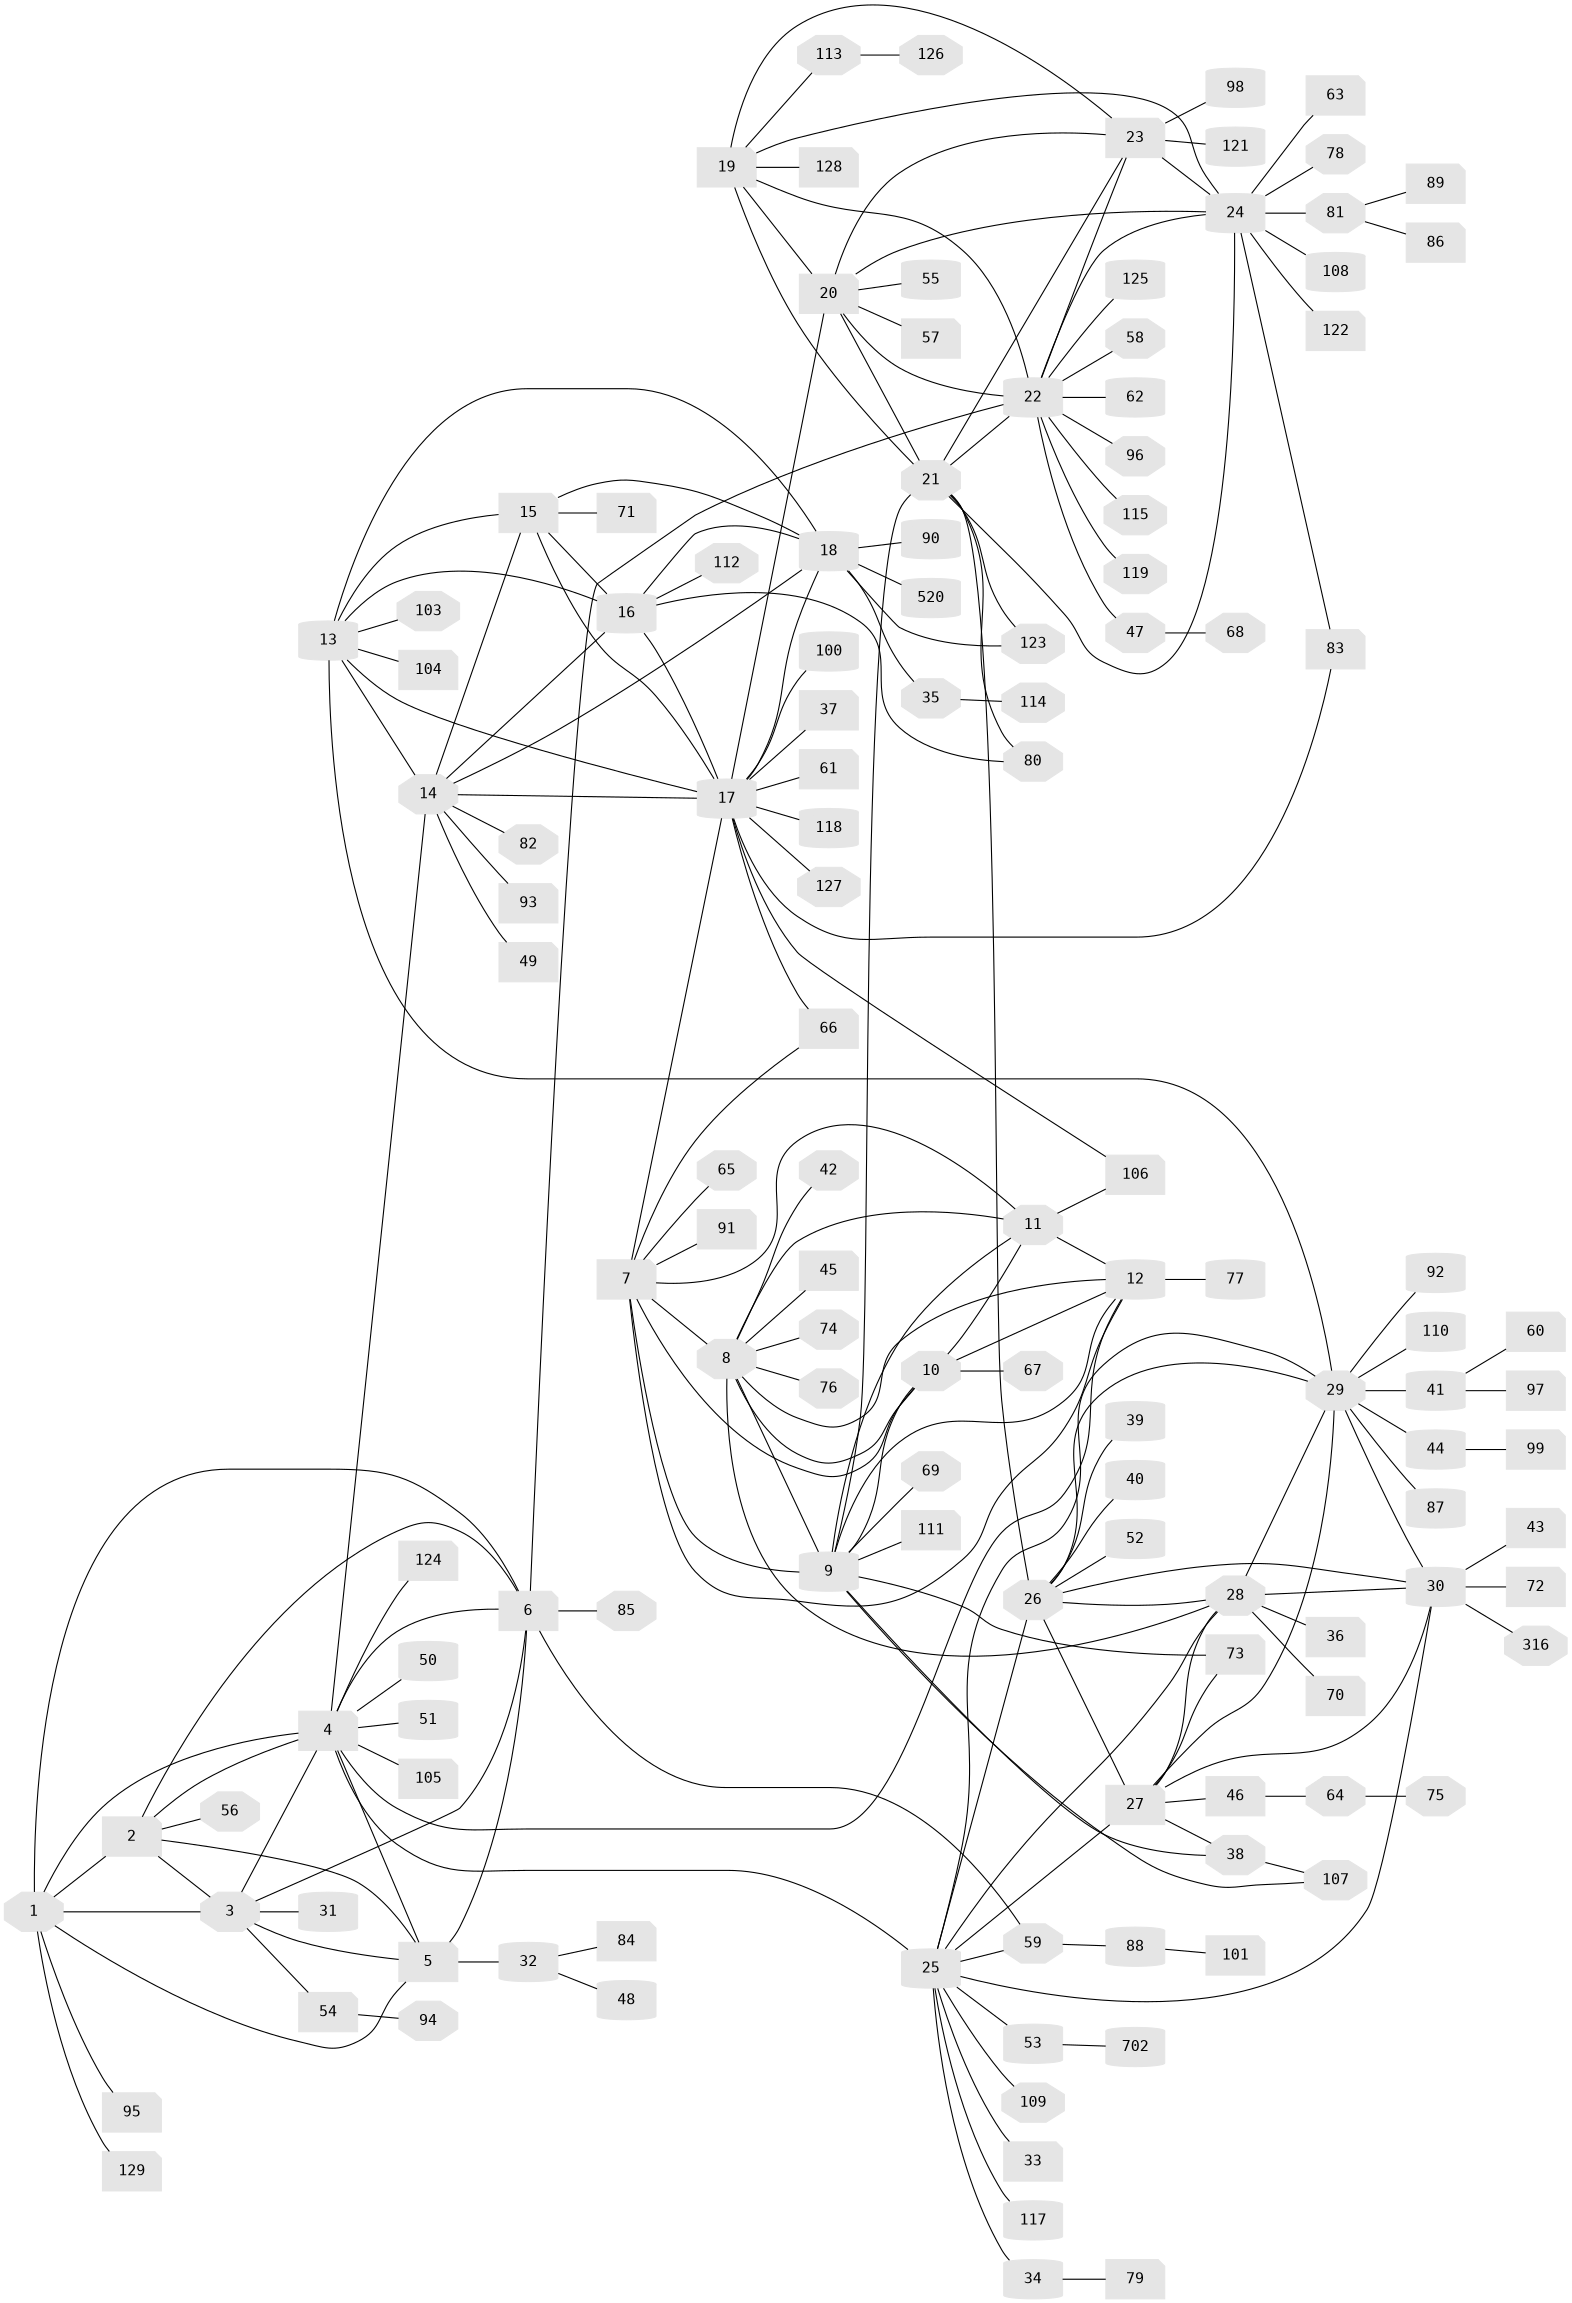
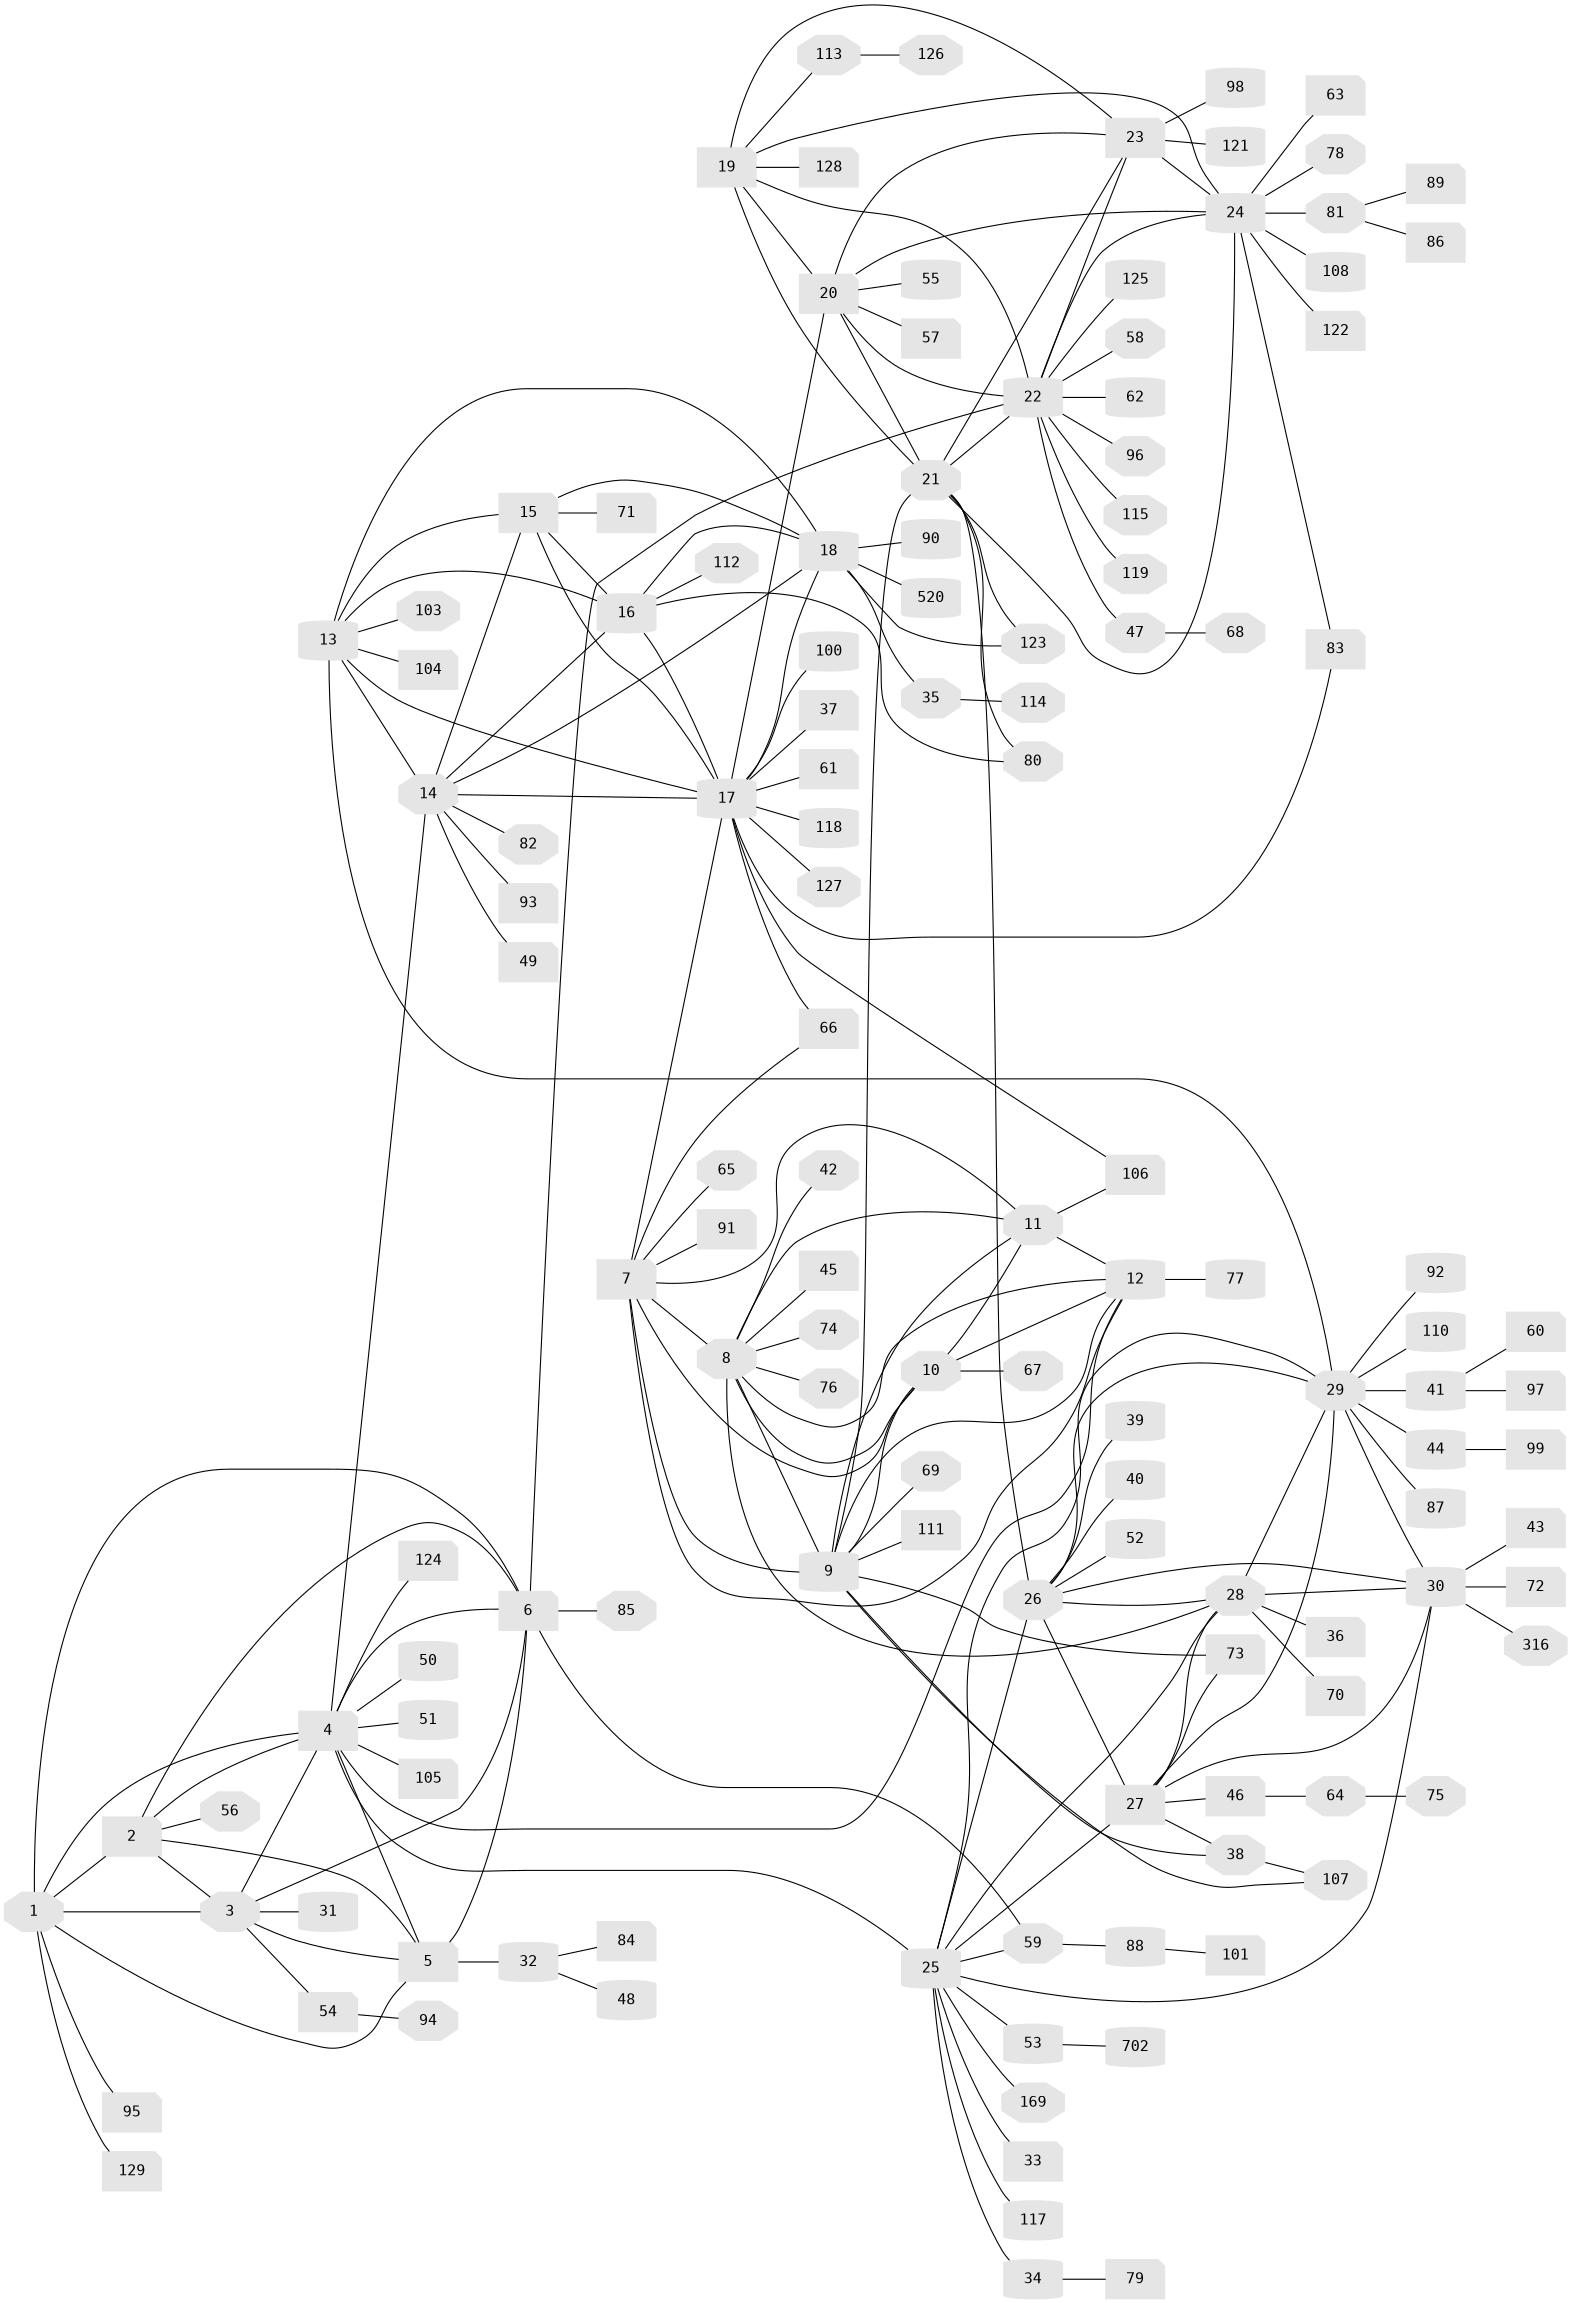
node "109": label "109" -> "169"
